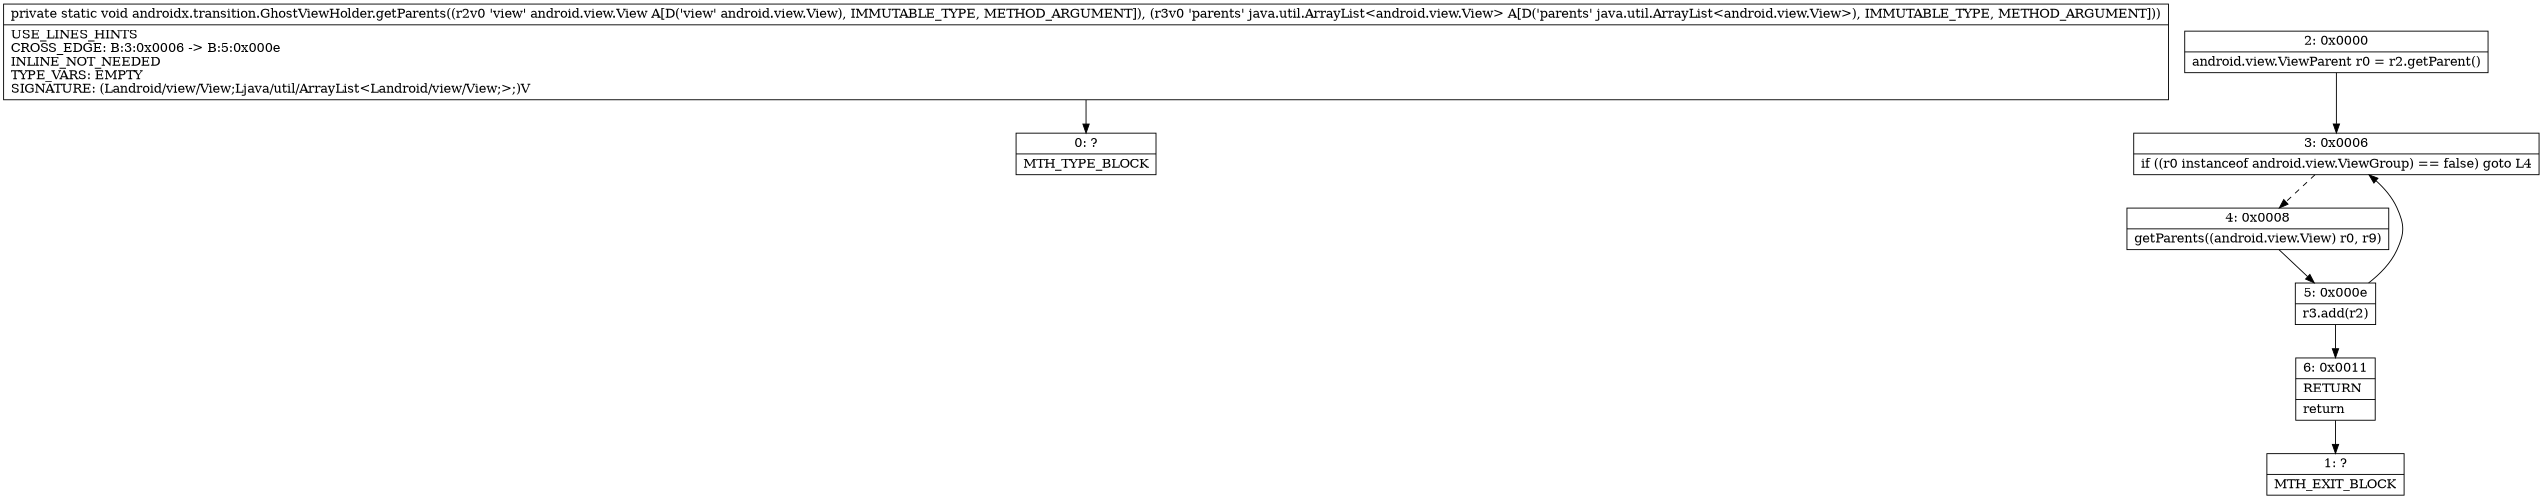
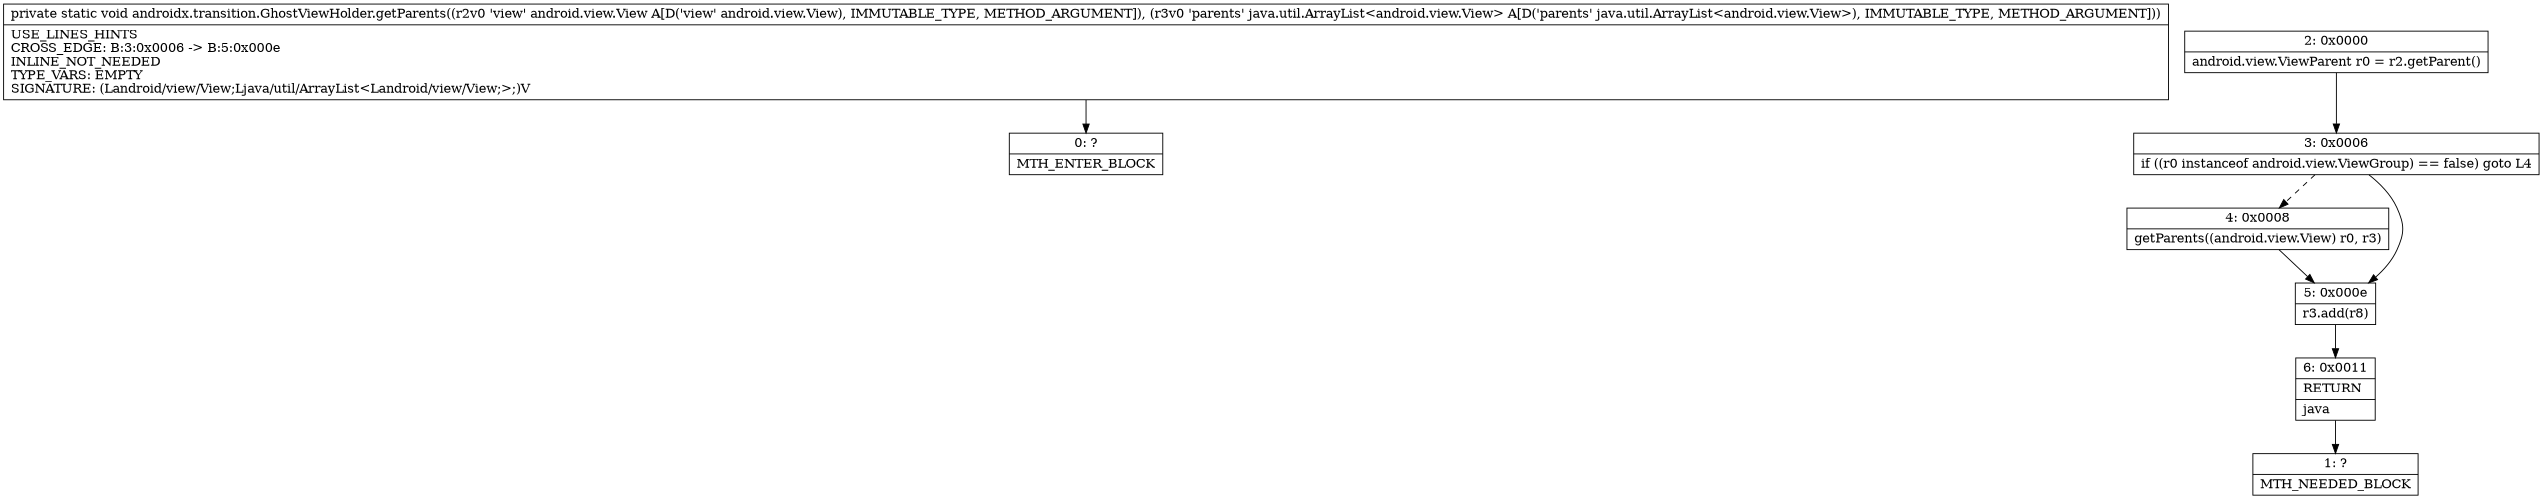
node "0: ?": text "MTH_TYPE_BLOCK" -> "MTH_ENTER_BLOCK"
edge "5: 0x000e" -> "3: 0x0006": reversed
node "4: 0x0008": text "getParents((android.view.View) r0, r9)" -> "getParents((android.view.View) r0, r3)"
node "5: 0x000e": text "r3.add(r2)" -> "r3.add(r8)"
node "6: 0x0011": text "return" -> "java"
node "1: ?": text "MTH_EXIT_BLOCK" -> "MTH_NEEDED_BLOCK"
